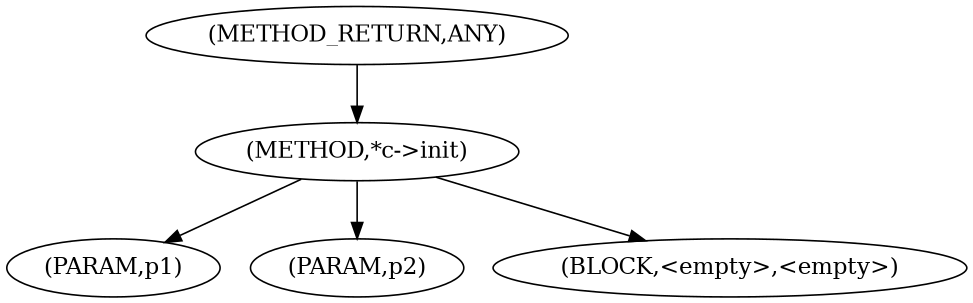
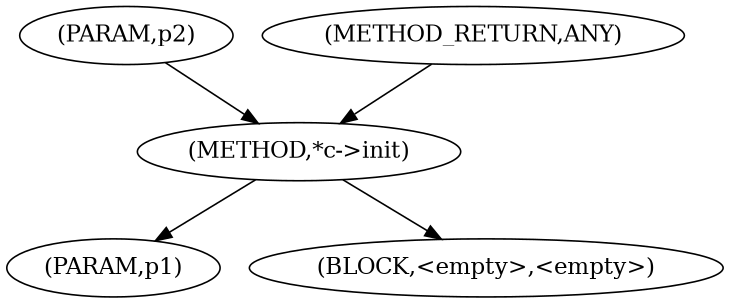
edge "(METHOD,*c->init)" -> "(PARAM,p2)": reversed
